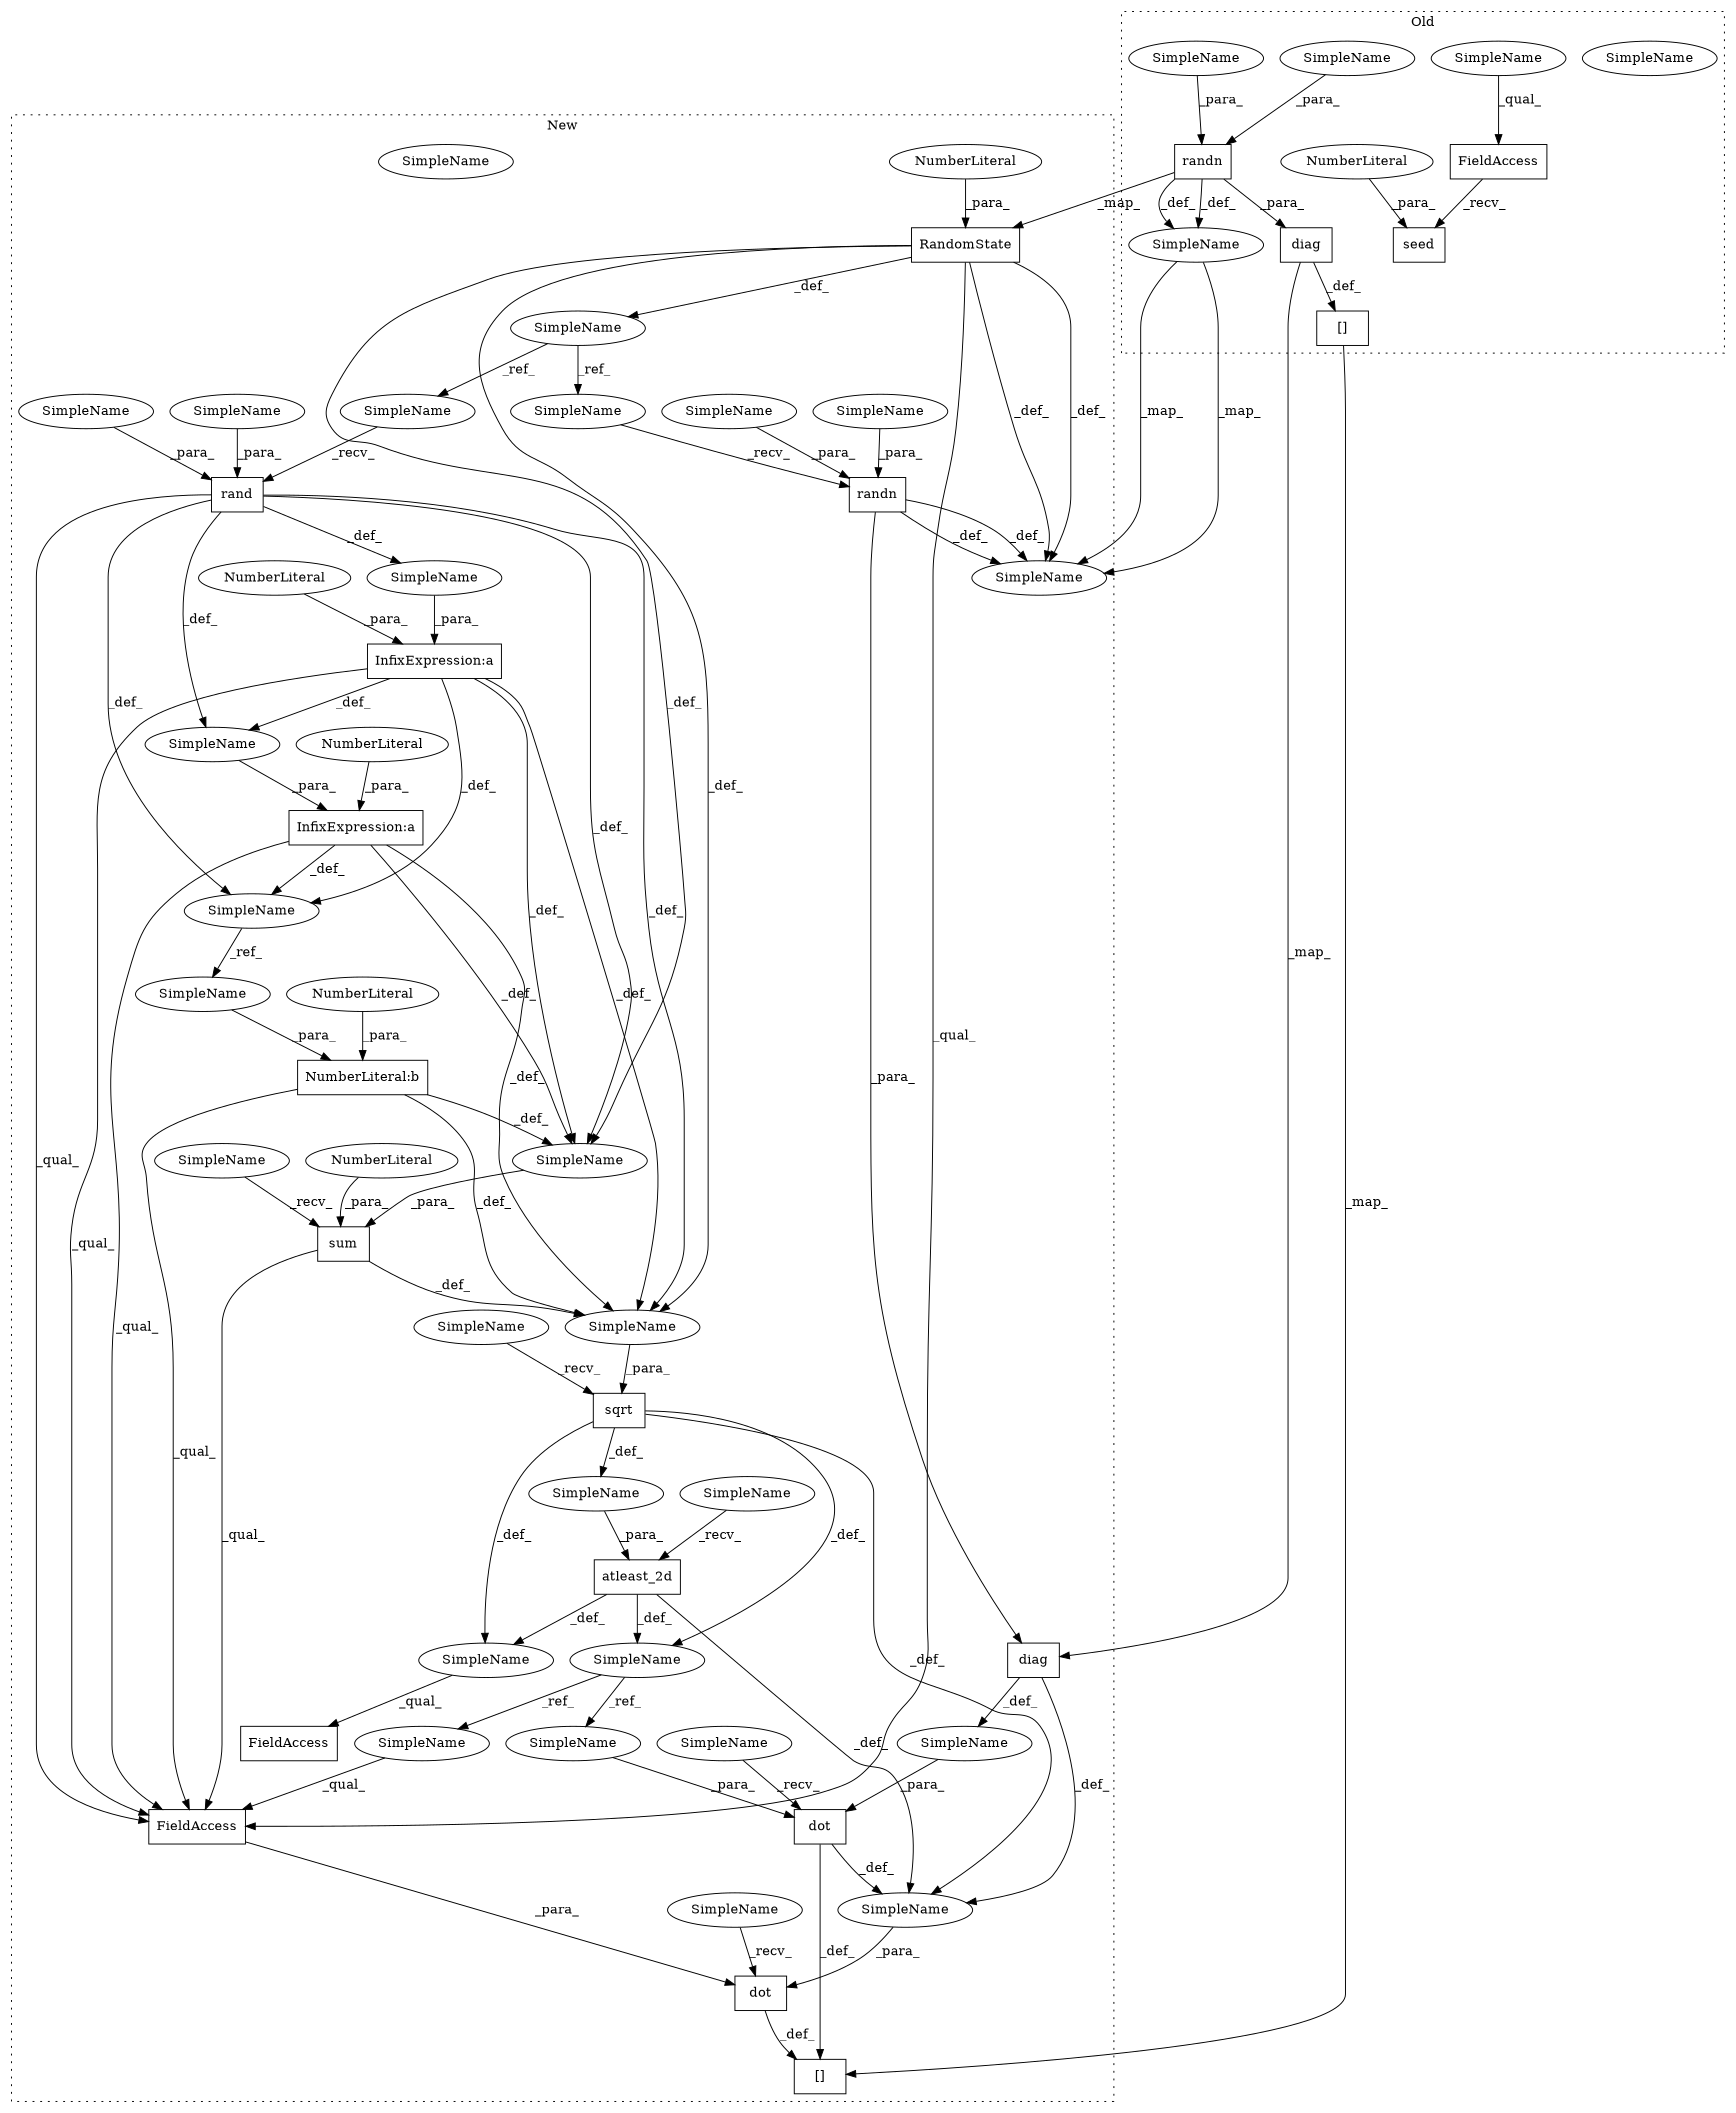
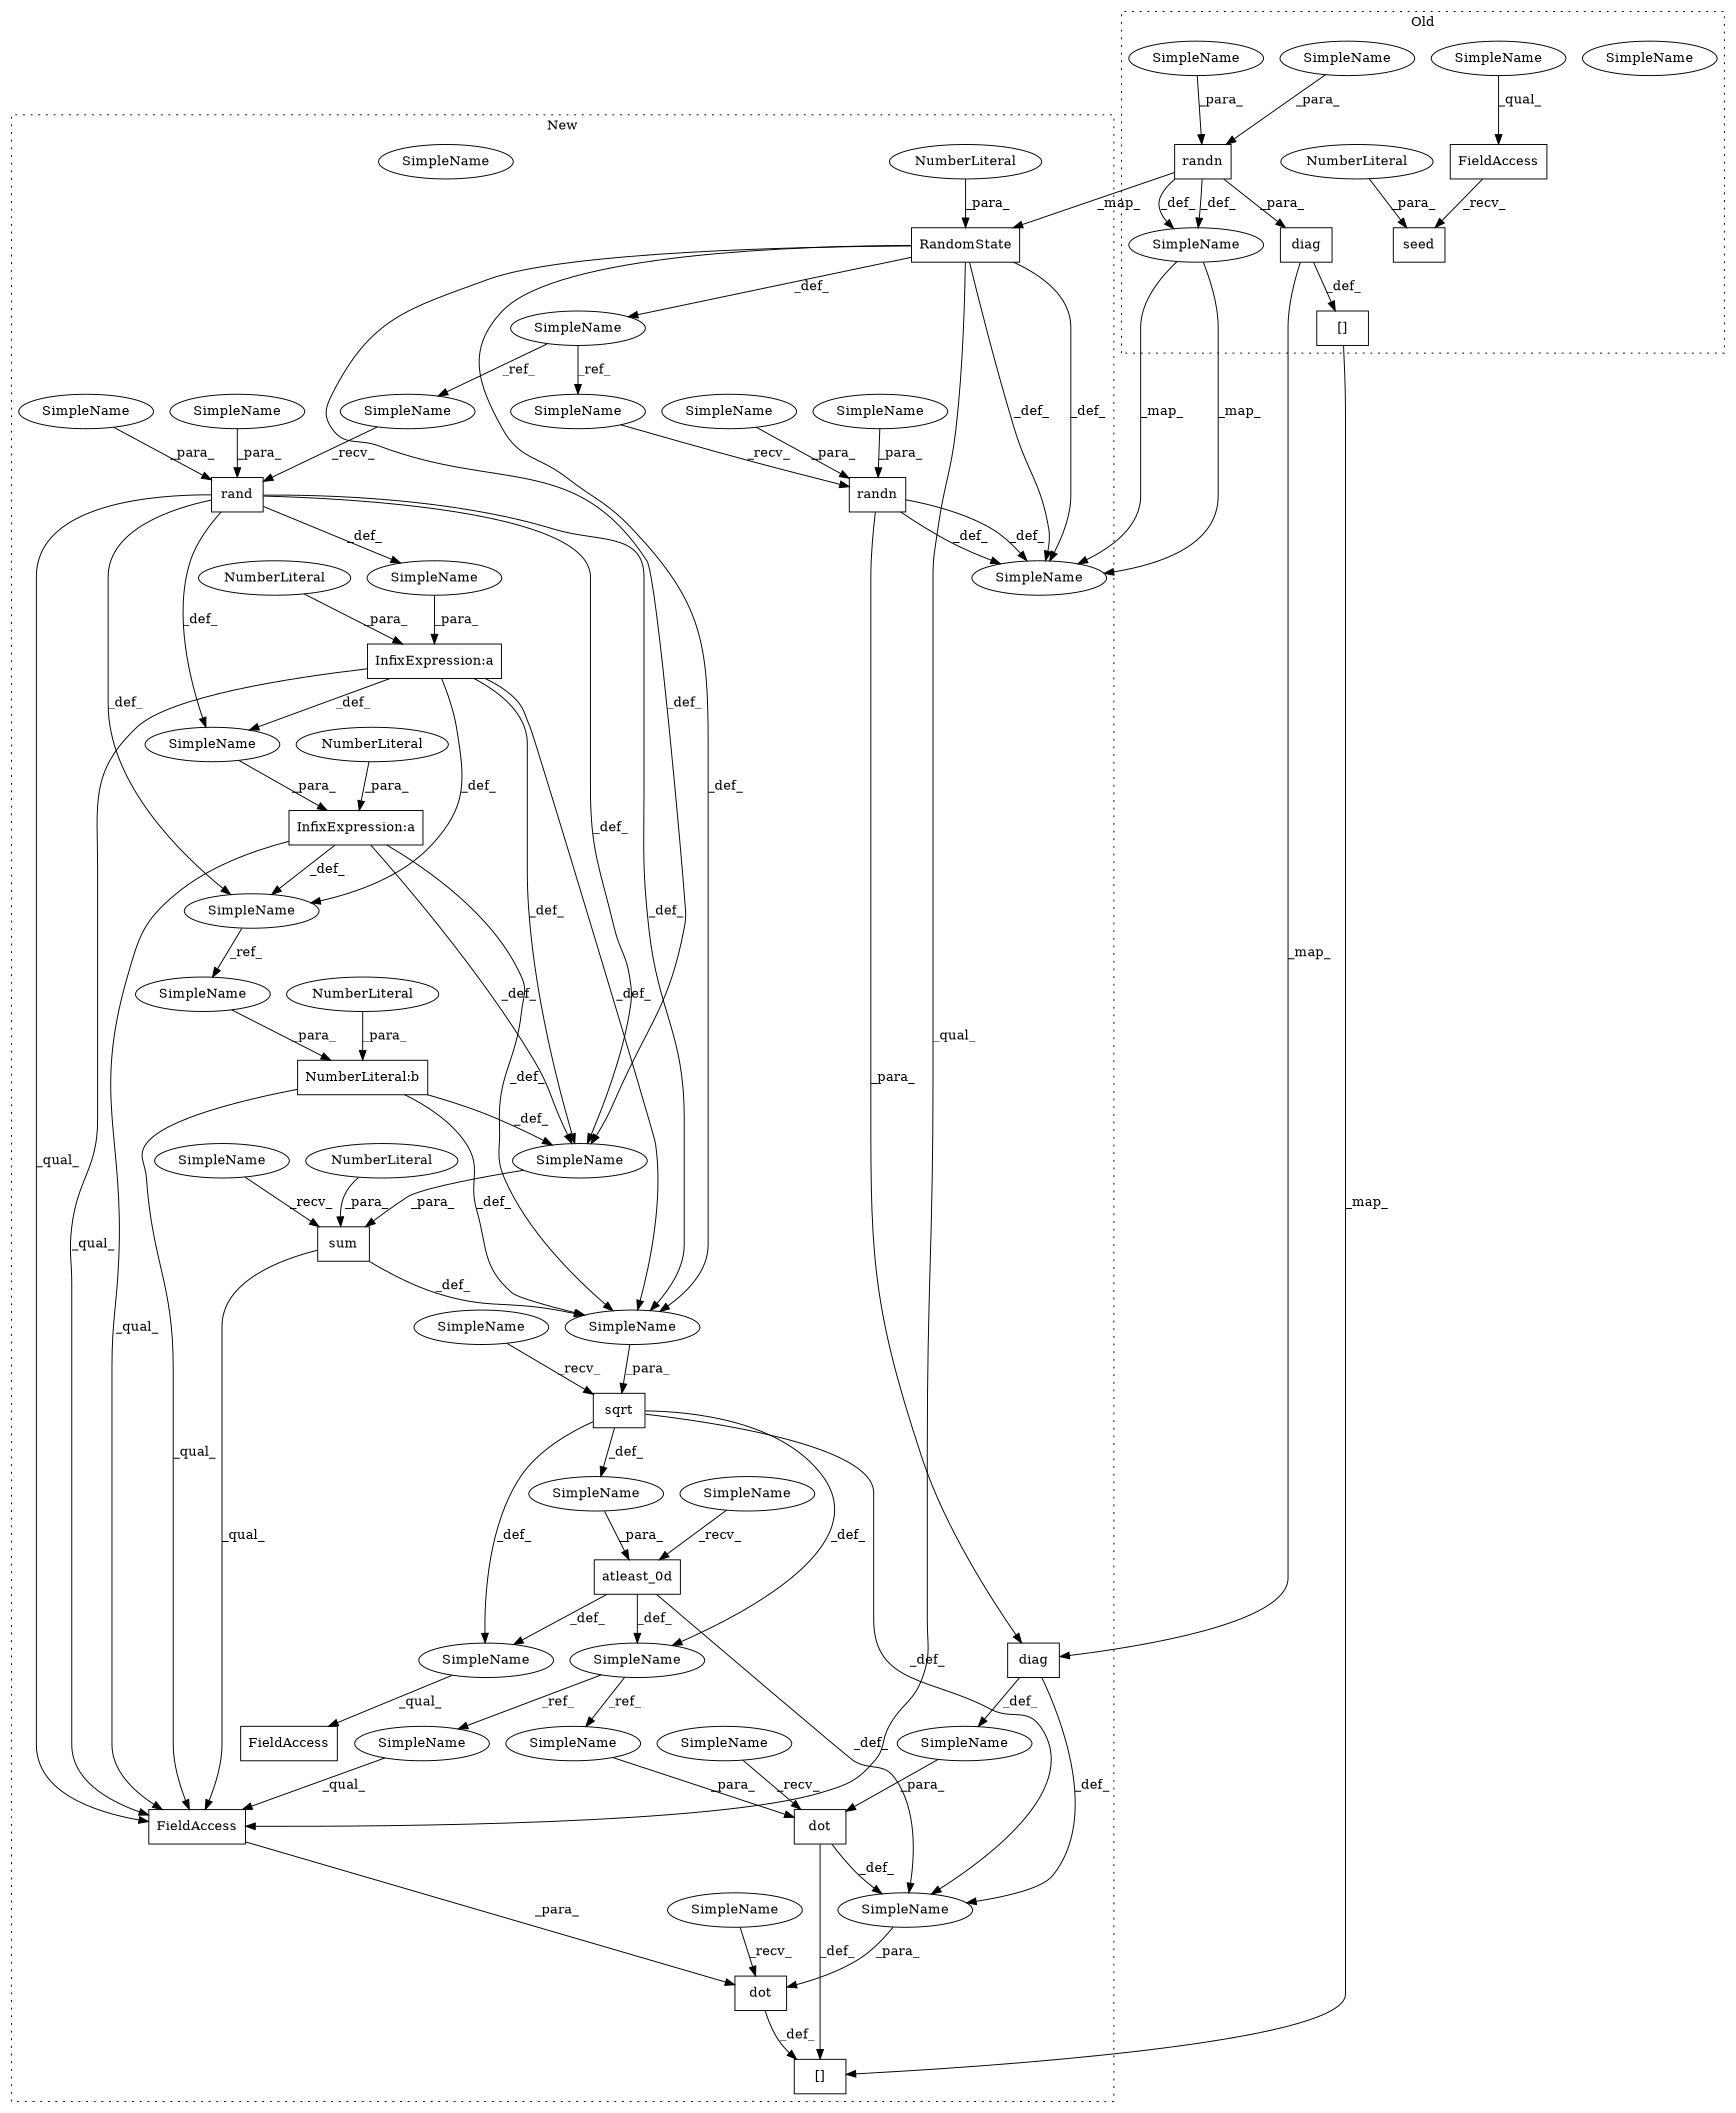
node "atleast_2d": label "atleast_2d" -> "atleast_0d"
